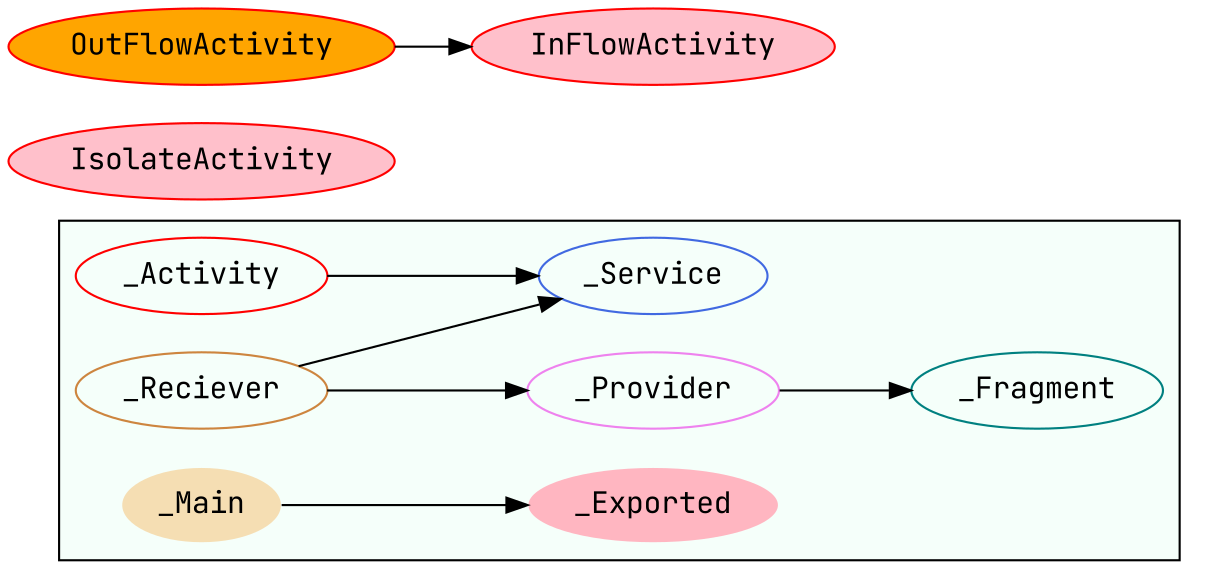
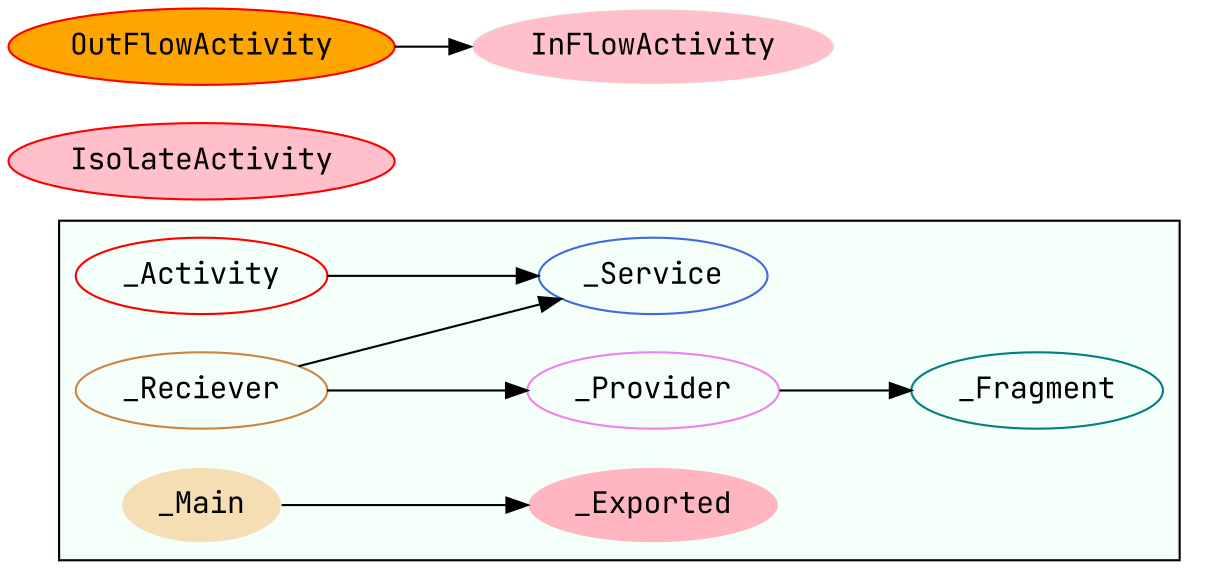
node "InFlowActivity": color red -> mintcream
